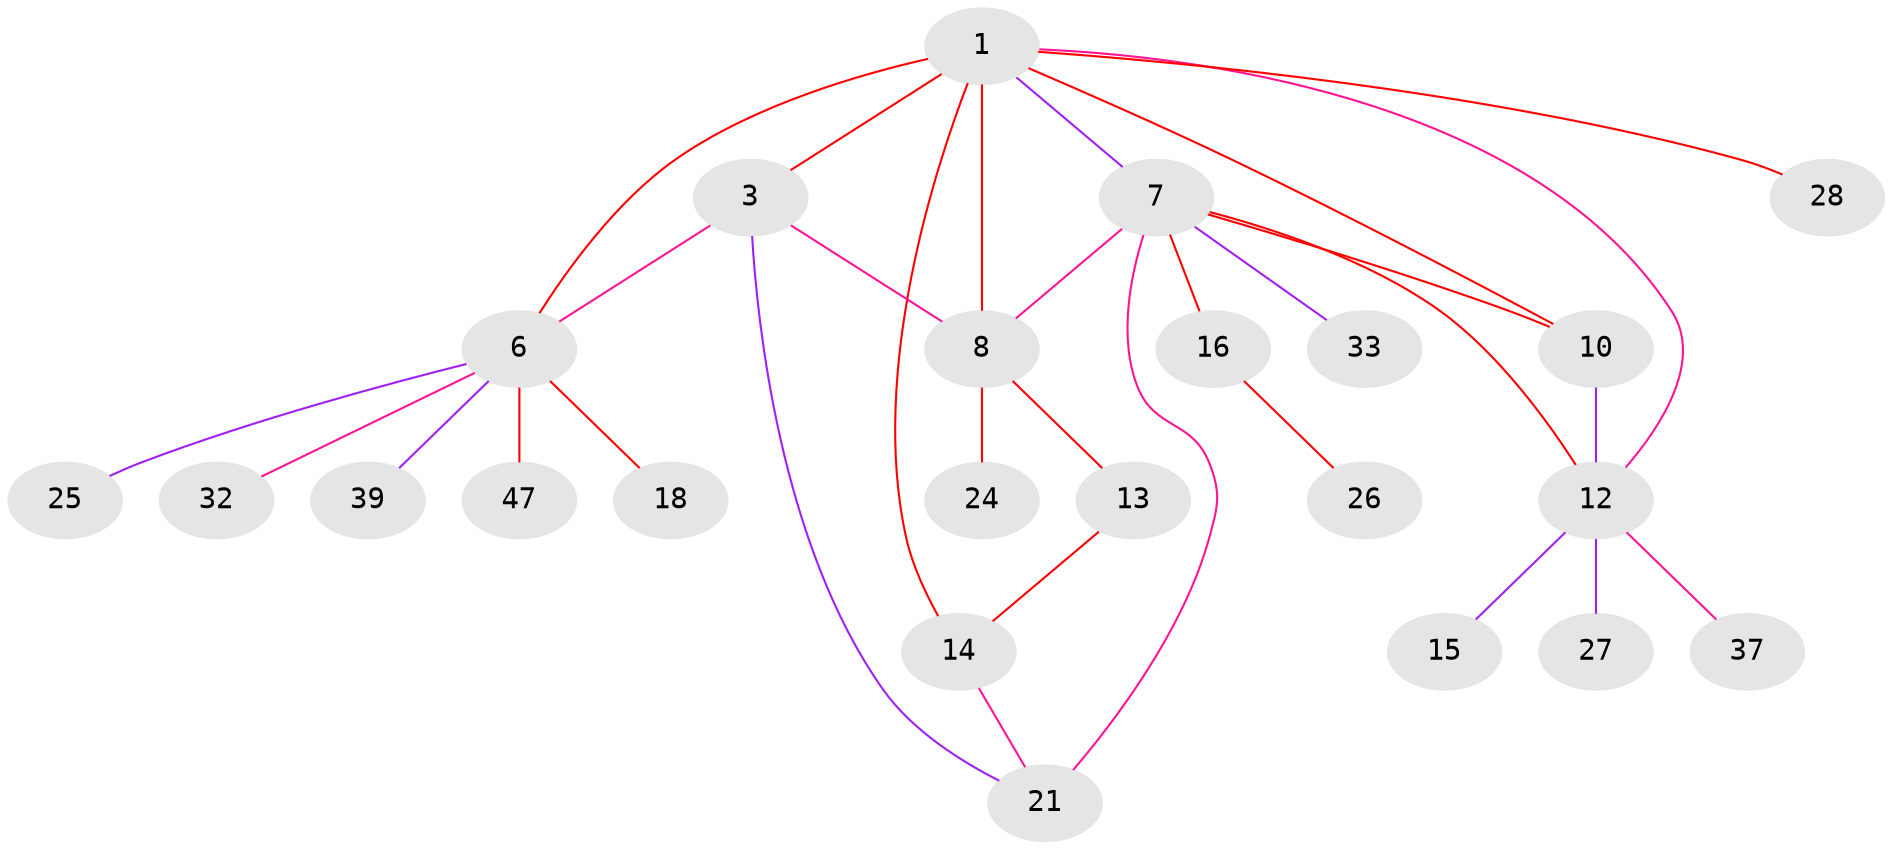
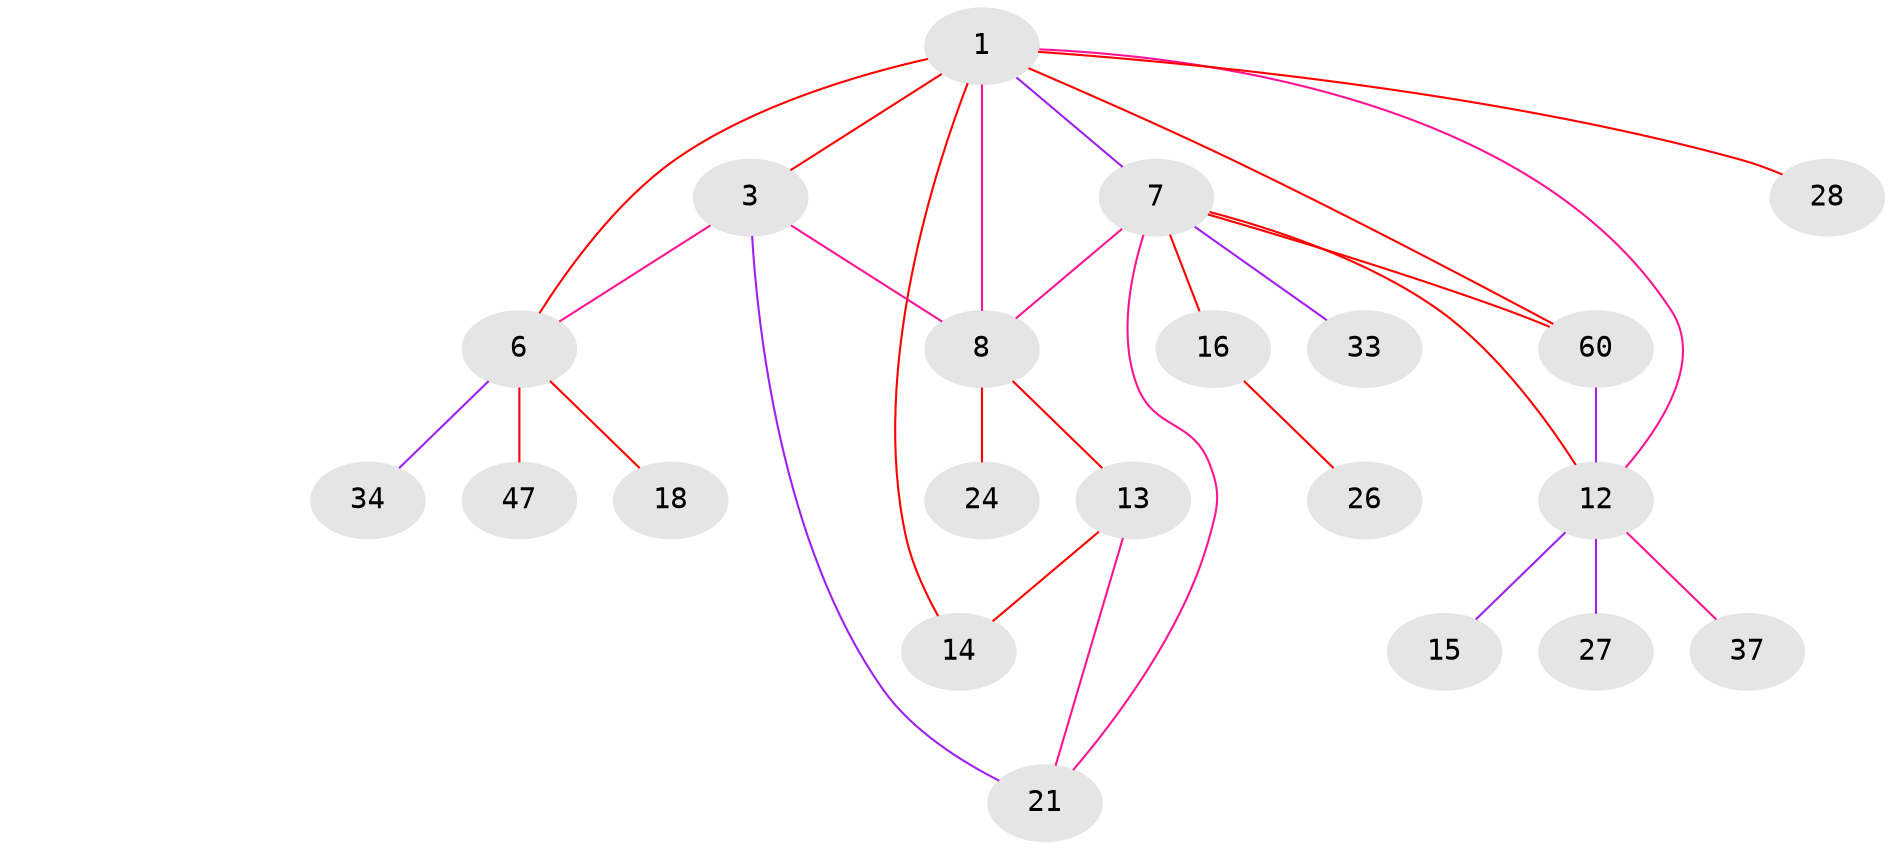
edge "1" -- "8": color red -> deeppink
node "10": label "10" -> "60"
node "25": removed
node "32": removed
node "39": label "39" -> "34"
edge "14" -- "21": now "13" -- "21"
